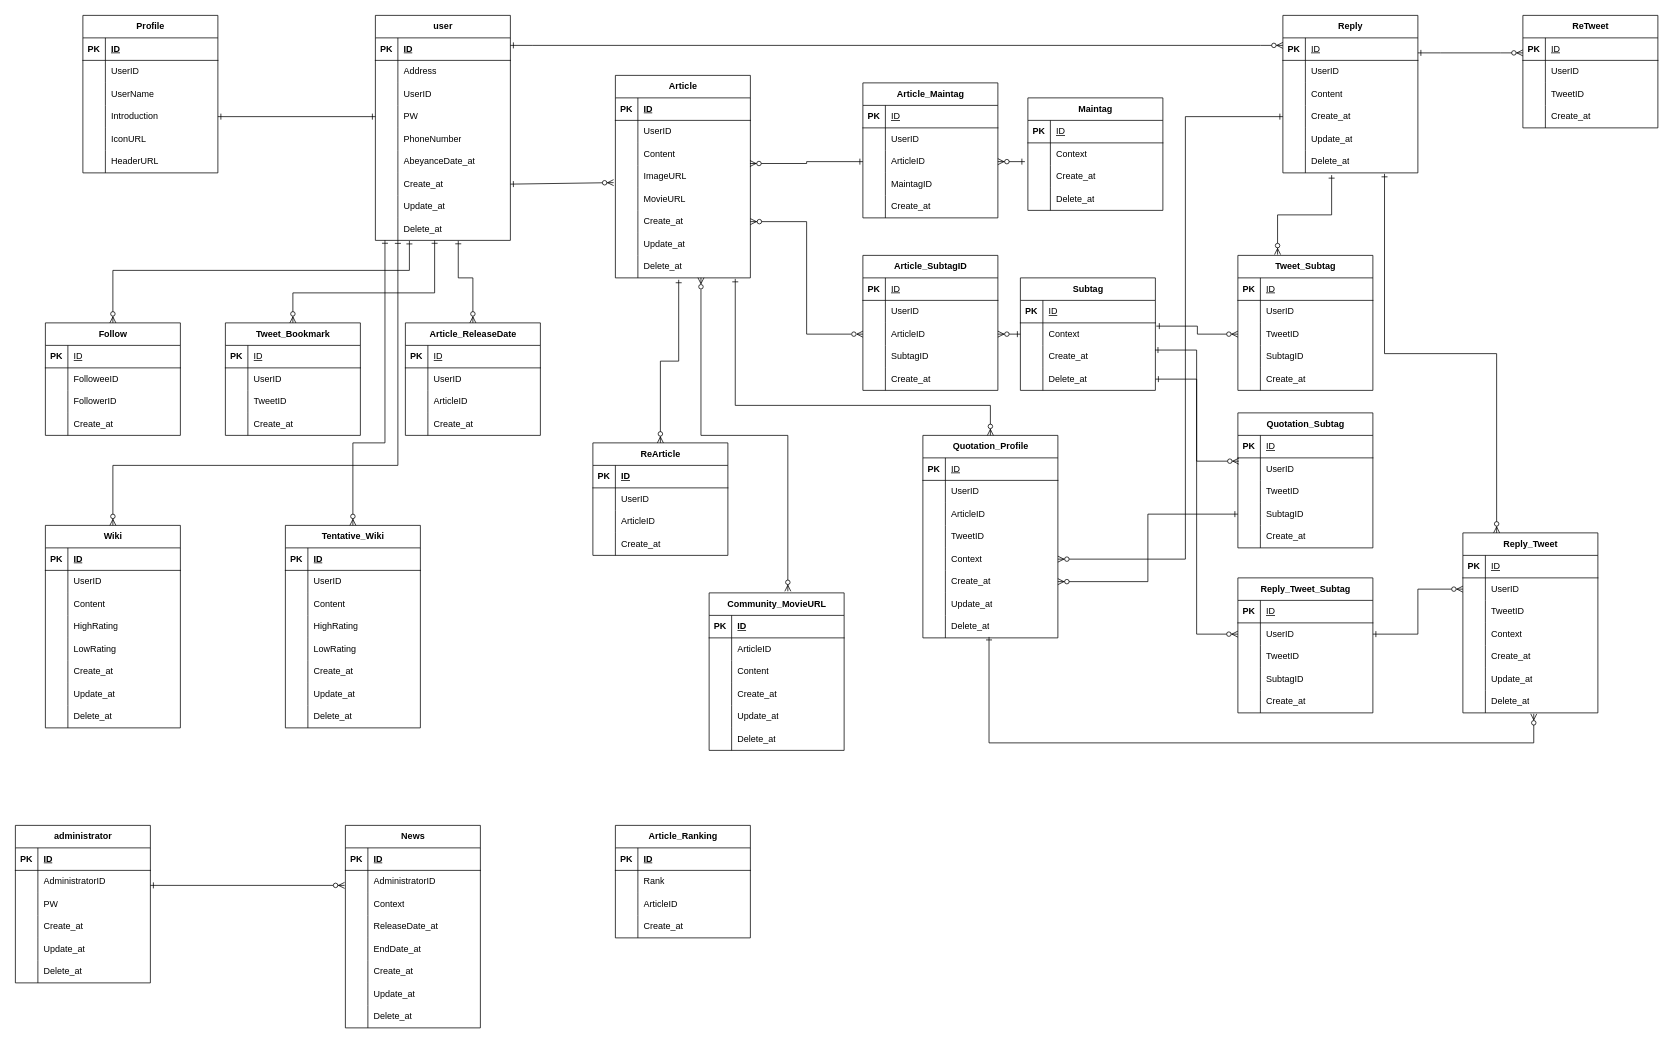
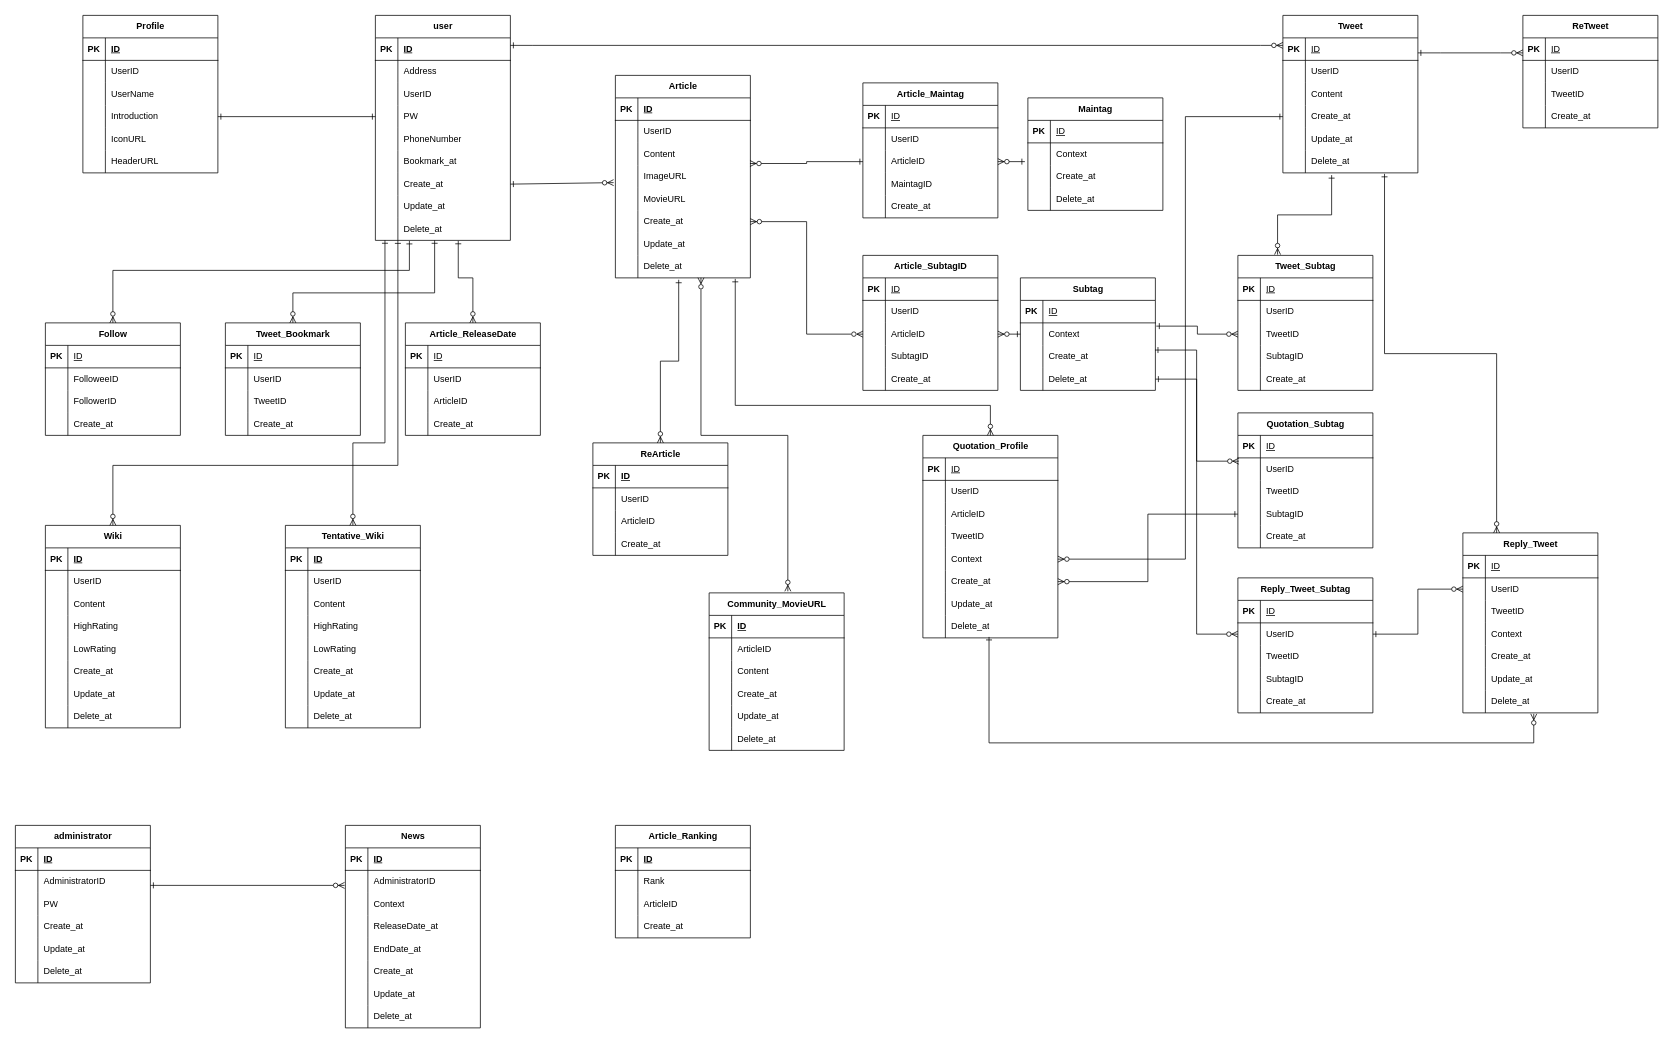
node "Reply": label "Reply" -> "Tweet"
node "AbeyanceDate_at": label "AbeyanceDate_at" -> "Bookmark_at"
